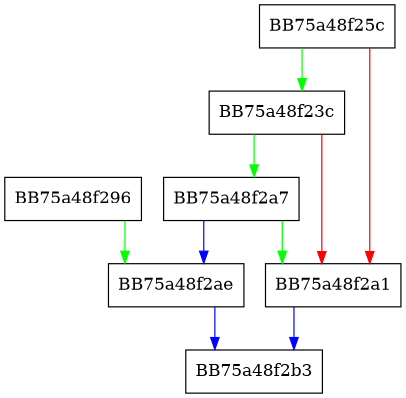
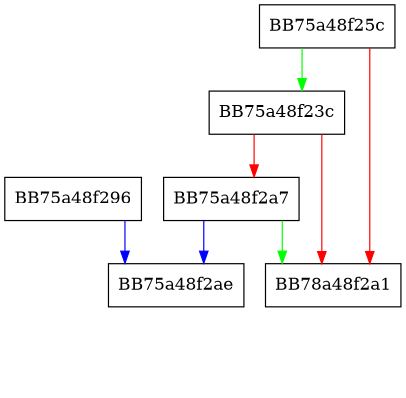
edge "BB75a48f23c" -> "BB75a48f2a7": color green -> red
edge "BB75a48f296" -> "BB75a48f2ae": color green -> blue
node "BB75a48f2a1": label "BB75a48f2a1" -> "BB78a48f2a1"
node "BB75a48f2b3": removed
